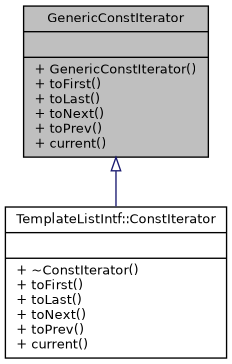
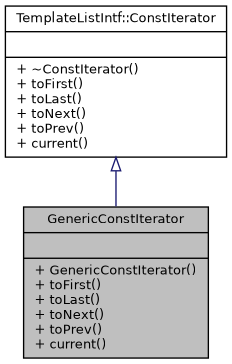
edge "TemplateListIntf::ConstIterator" -> "GenericConstIterator": reversed
